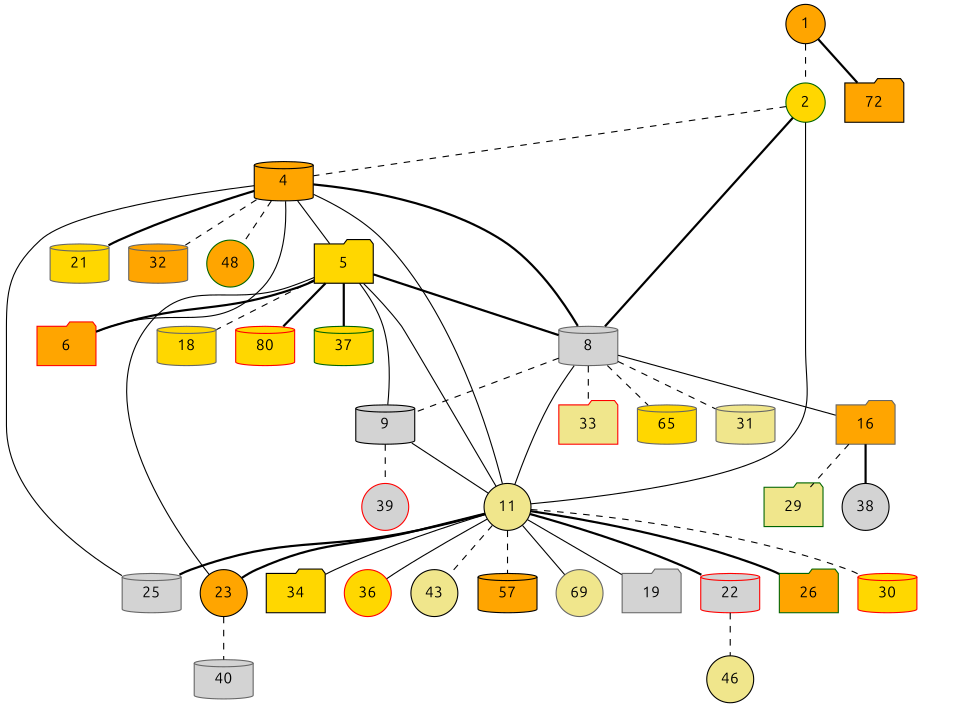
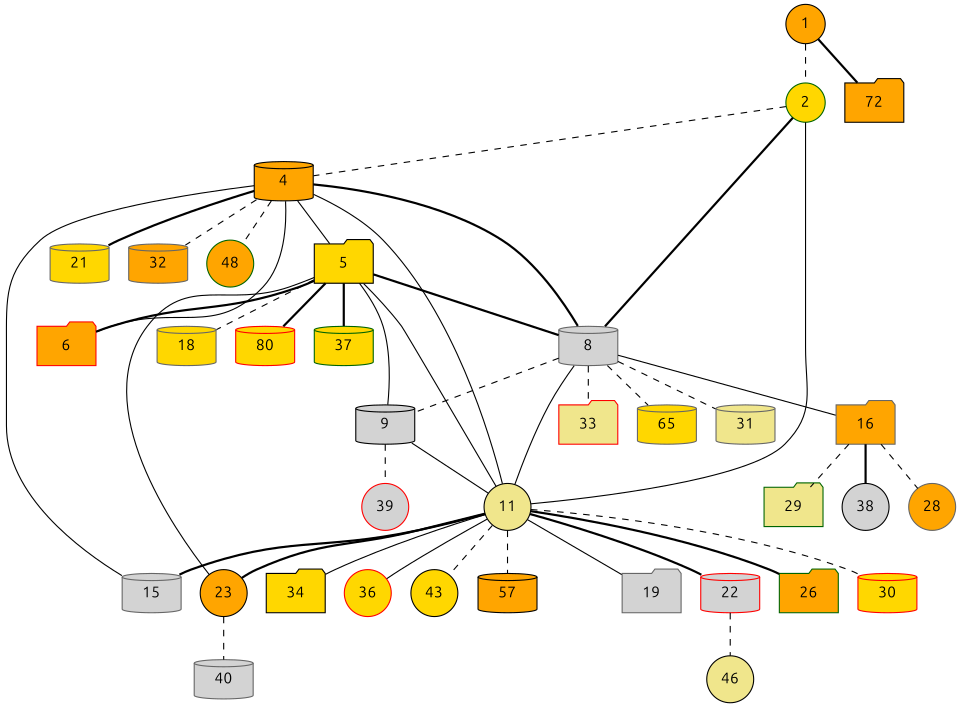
node "28": added
node "25": label "25" -> "15"
node "43": fillcolor khaki -> gold
node "69": removed
